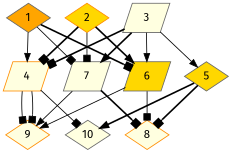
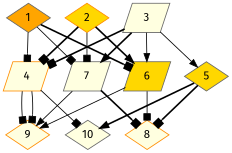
edge "1" -> "4": arrowhead normal -> box
